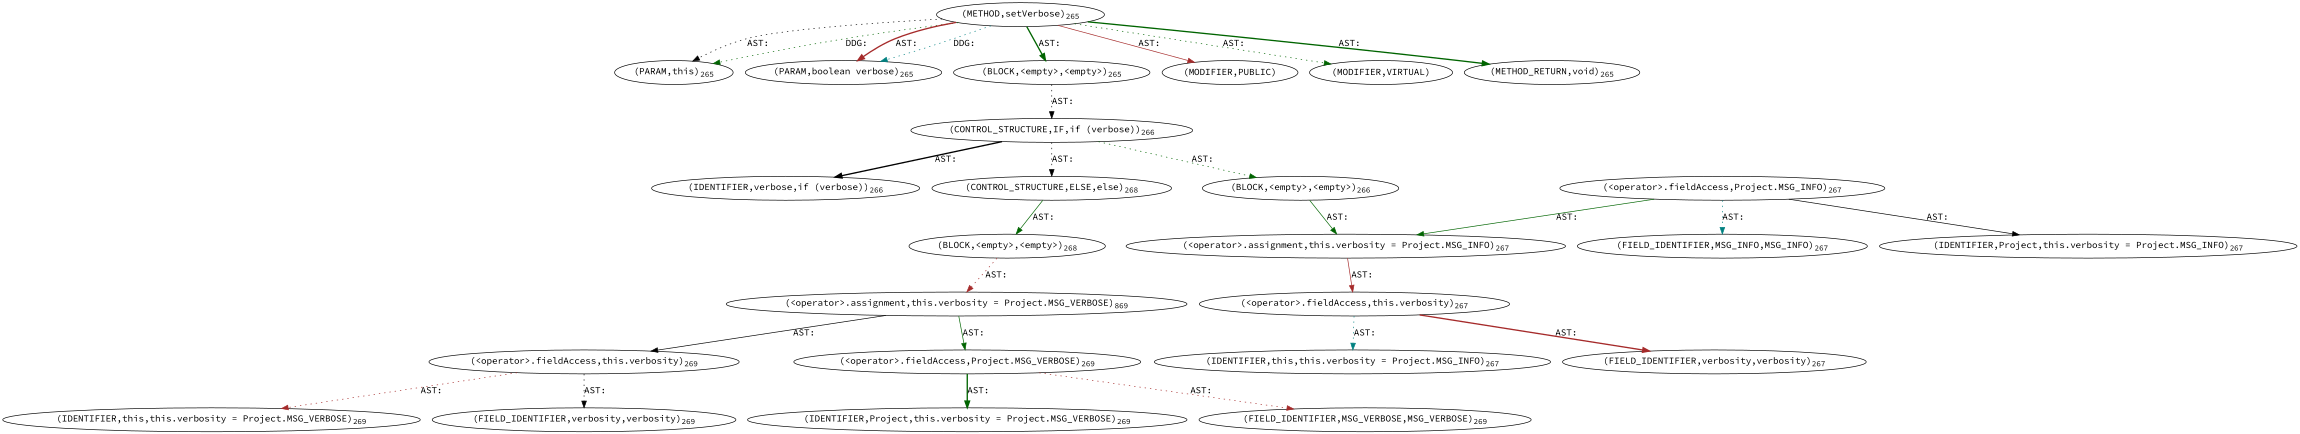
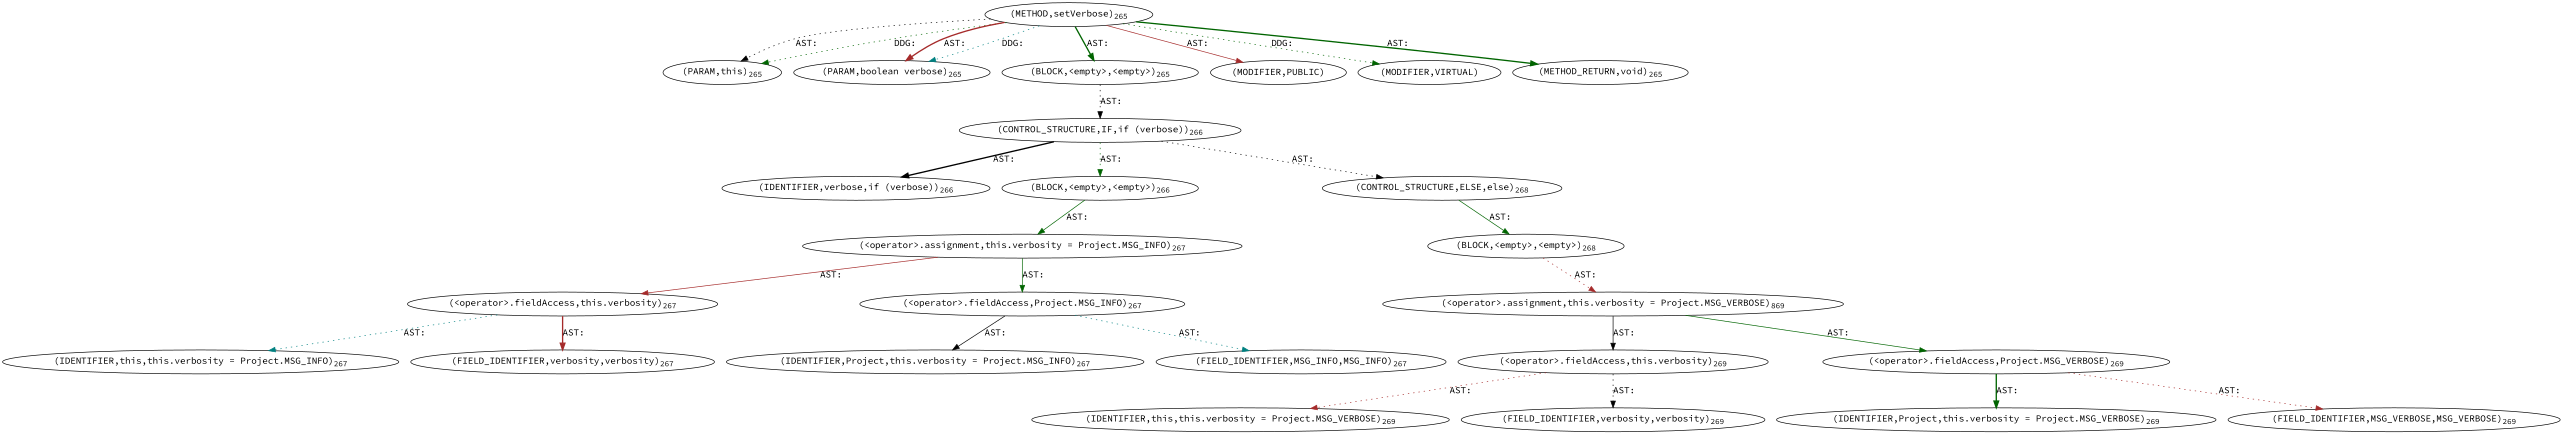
edge "(METHOD,setVerbose)" -> "(MODIFIER,VIRTUAL)": label "AST: " -> "DDG: "
edge "(<operator>.fieldAccess,Project.MSG_INFO)" -> "(<operator>.assignment,this.verbosity = Project.MSG_INFO)": reversed
